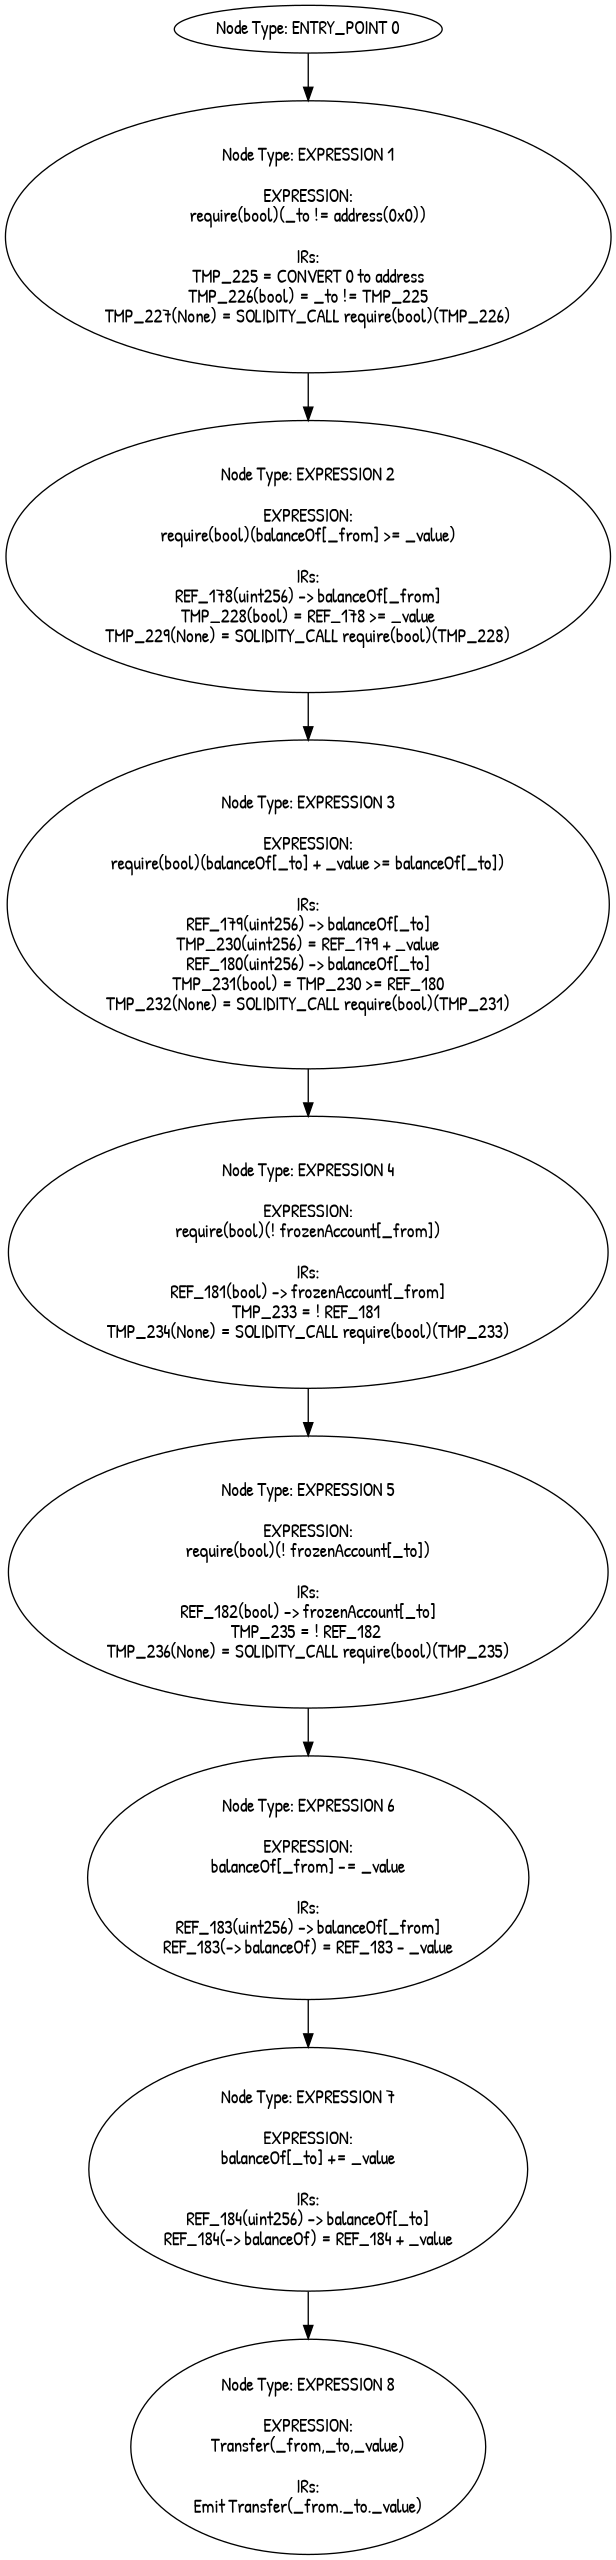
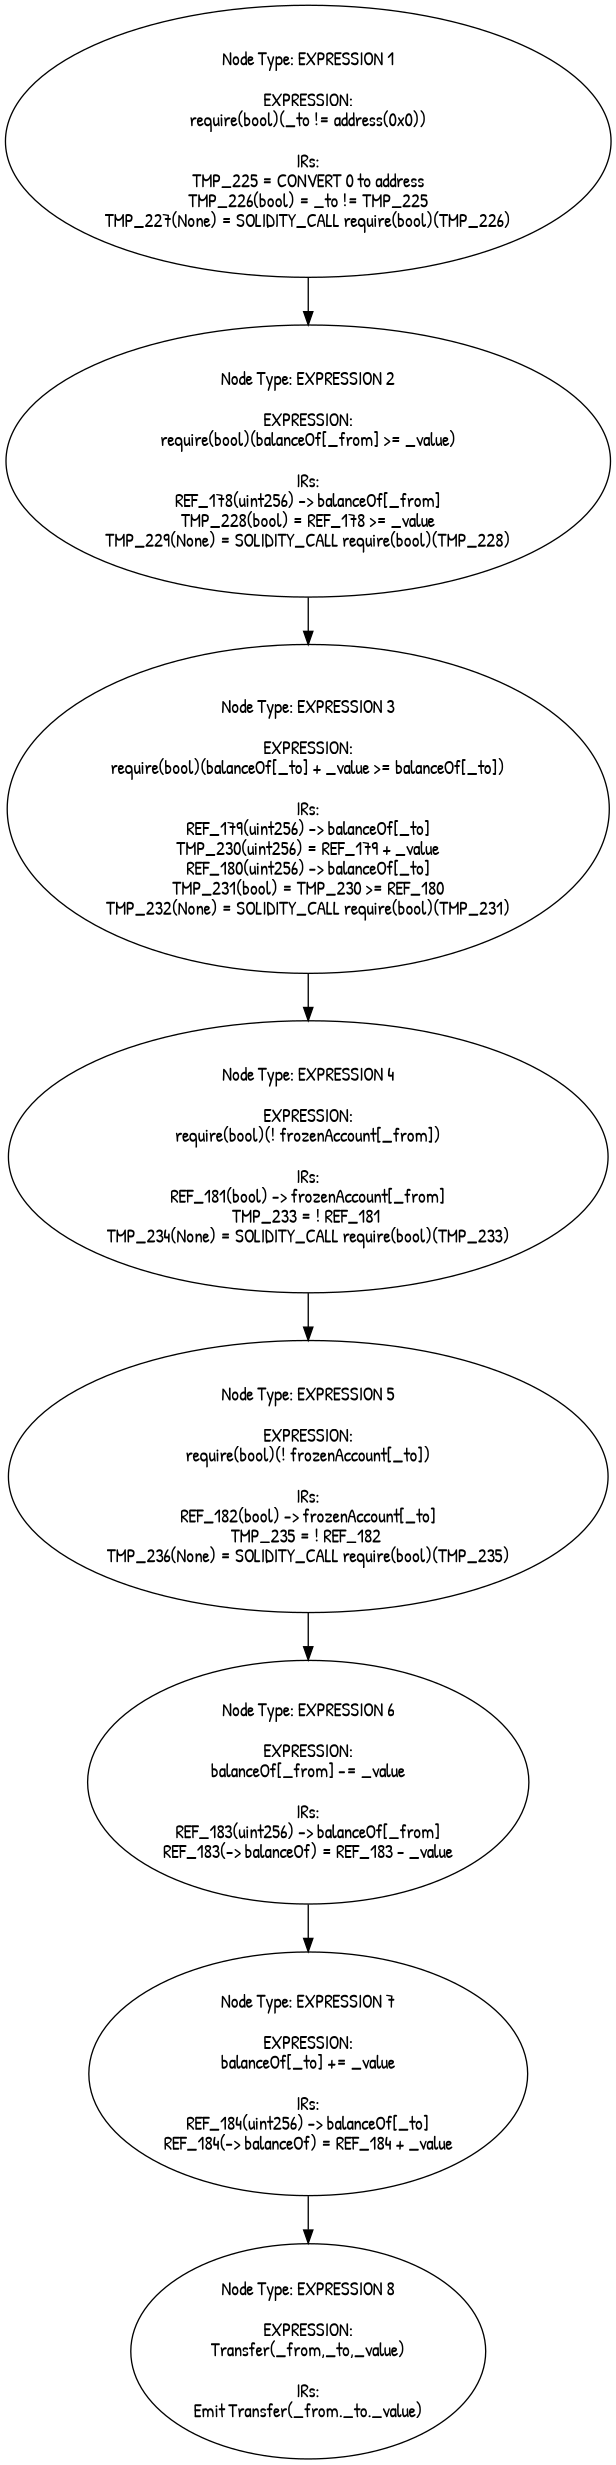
node "Node Type: ENTRY_POINT 0": removed
